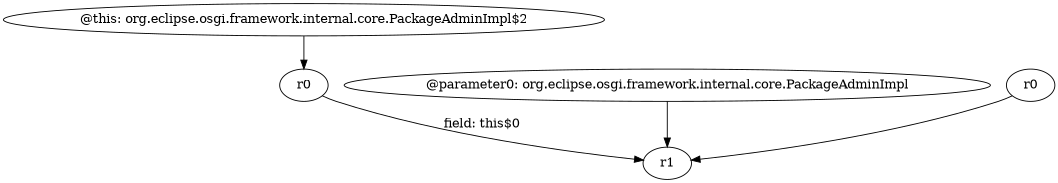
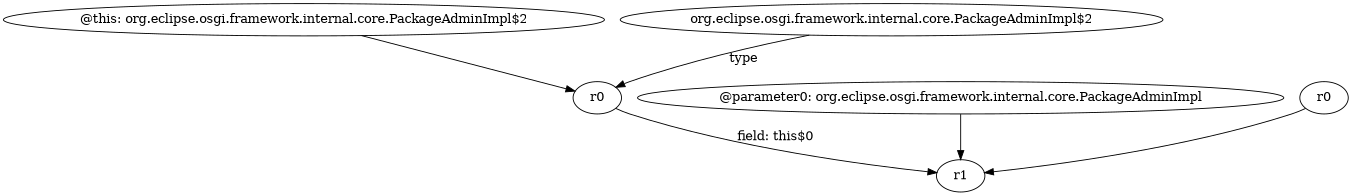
node "org.eclipse.osgi.framework.internal.core.PackageAdminImpl$2": added
